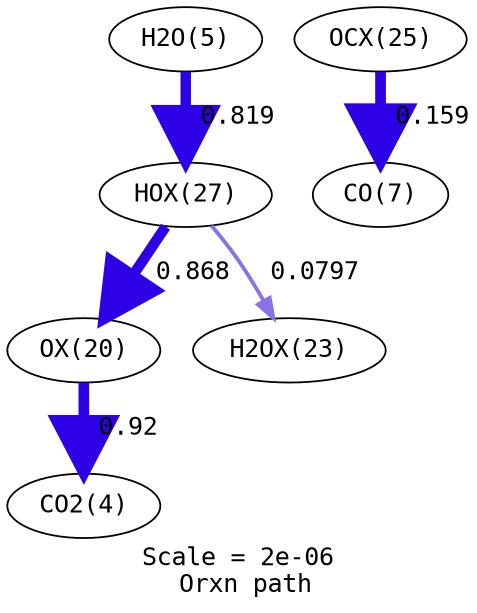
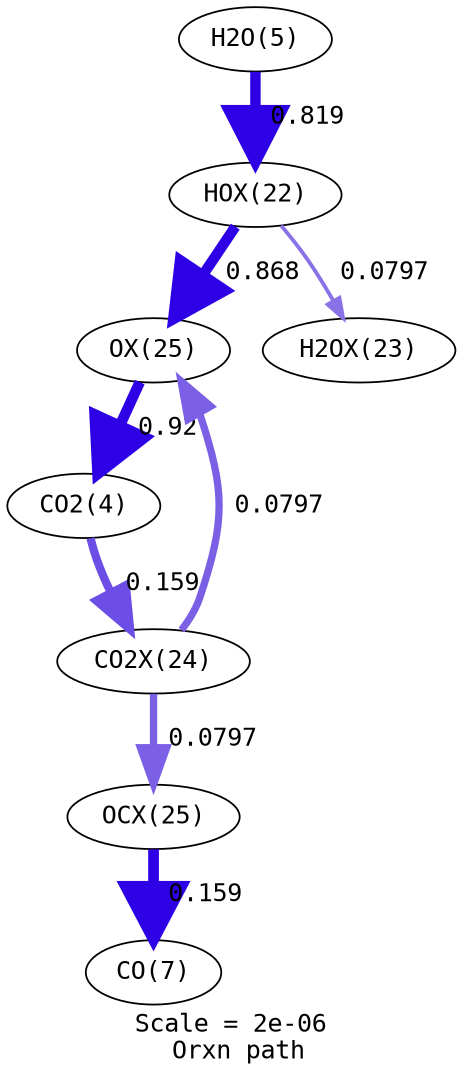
node "HOX(27)": label "HOX(27)" -> "HOX(22)"
node "OX(20)": label "OX(20)" -> "OX(25)"
node "CO2X(24)": added
